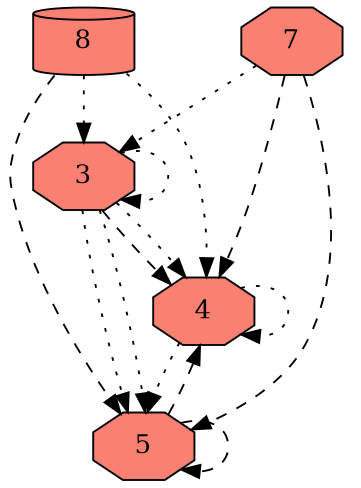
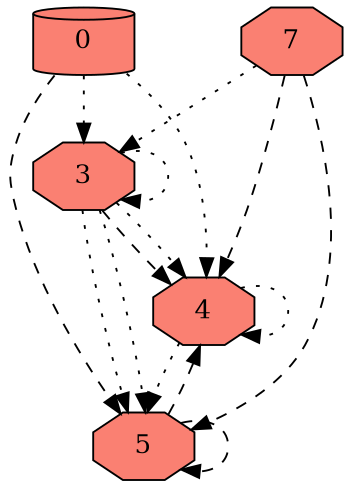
node "8": label "8" -> "0"
